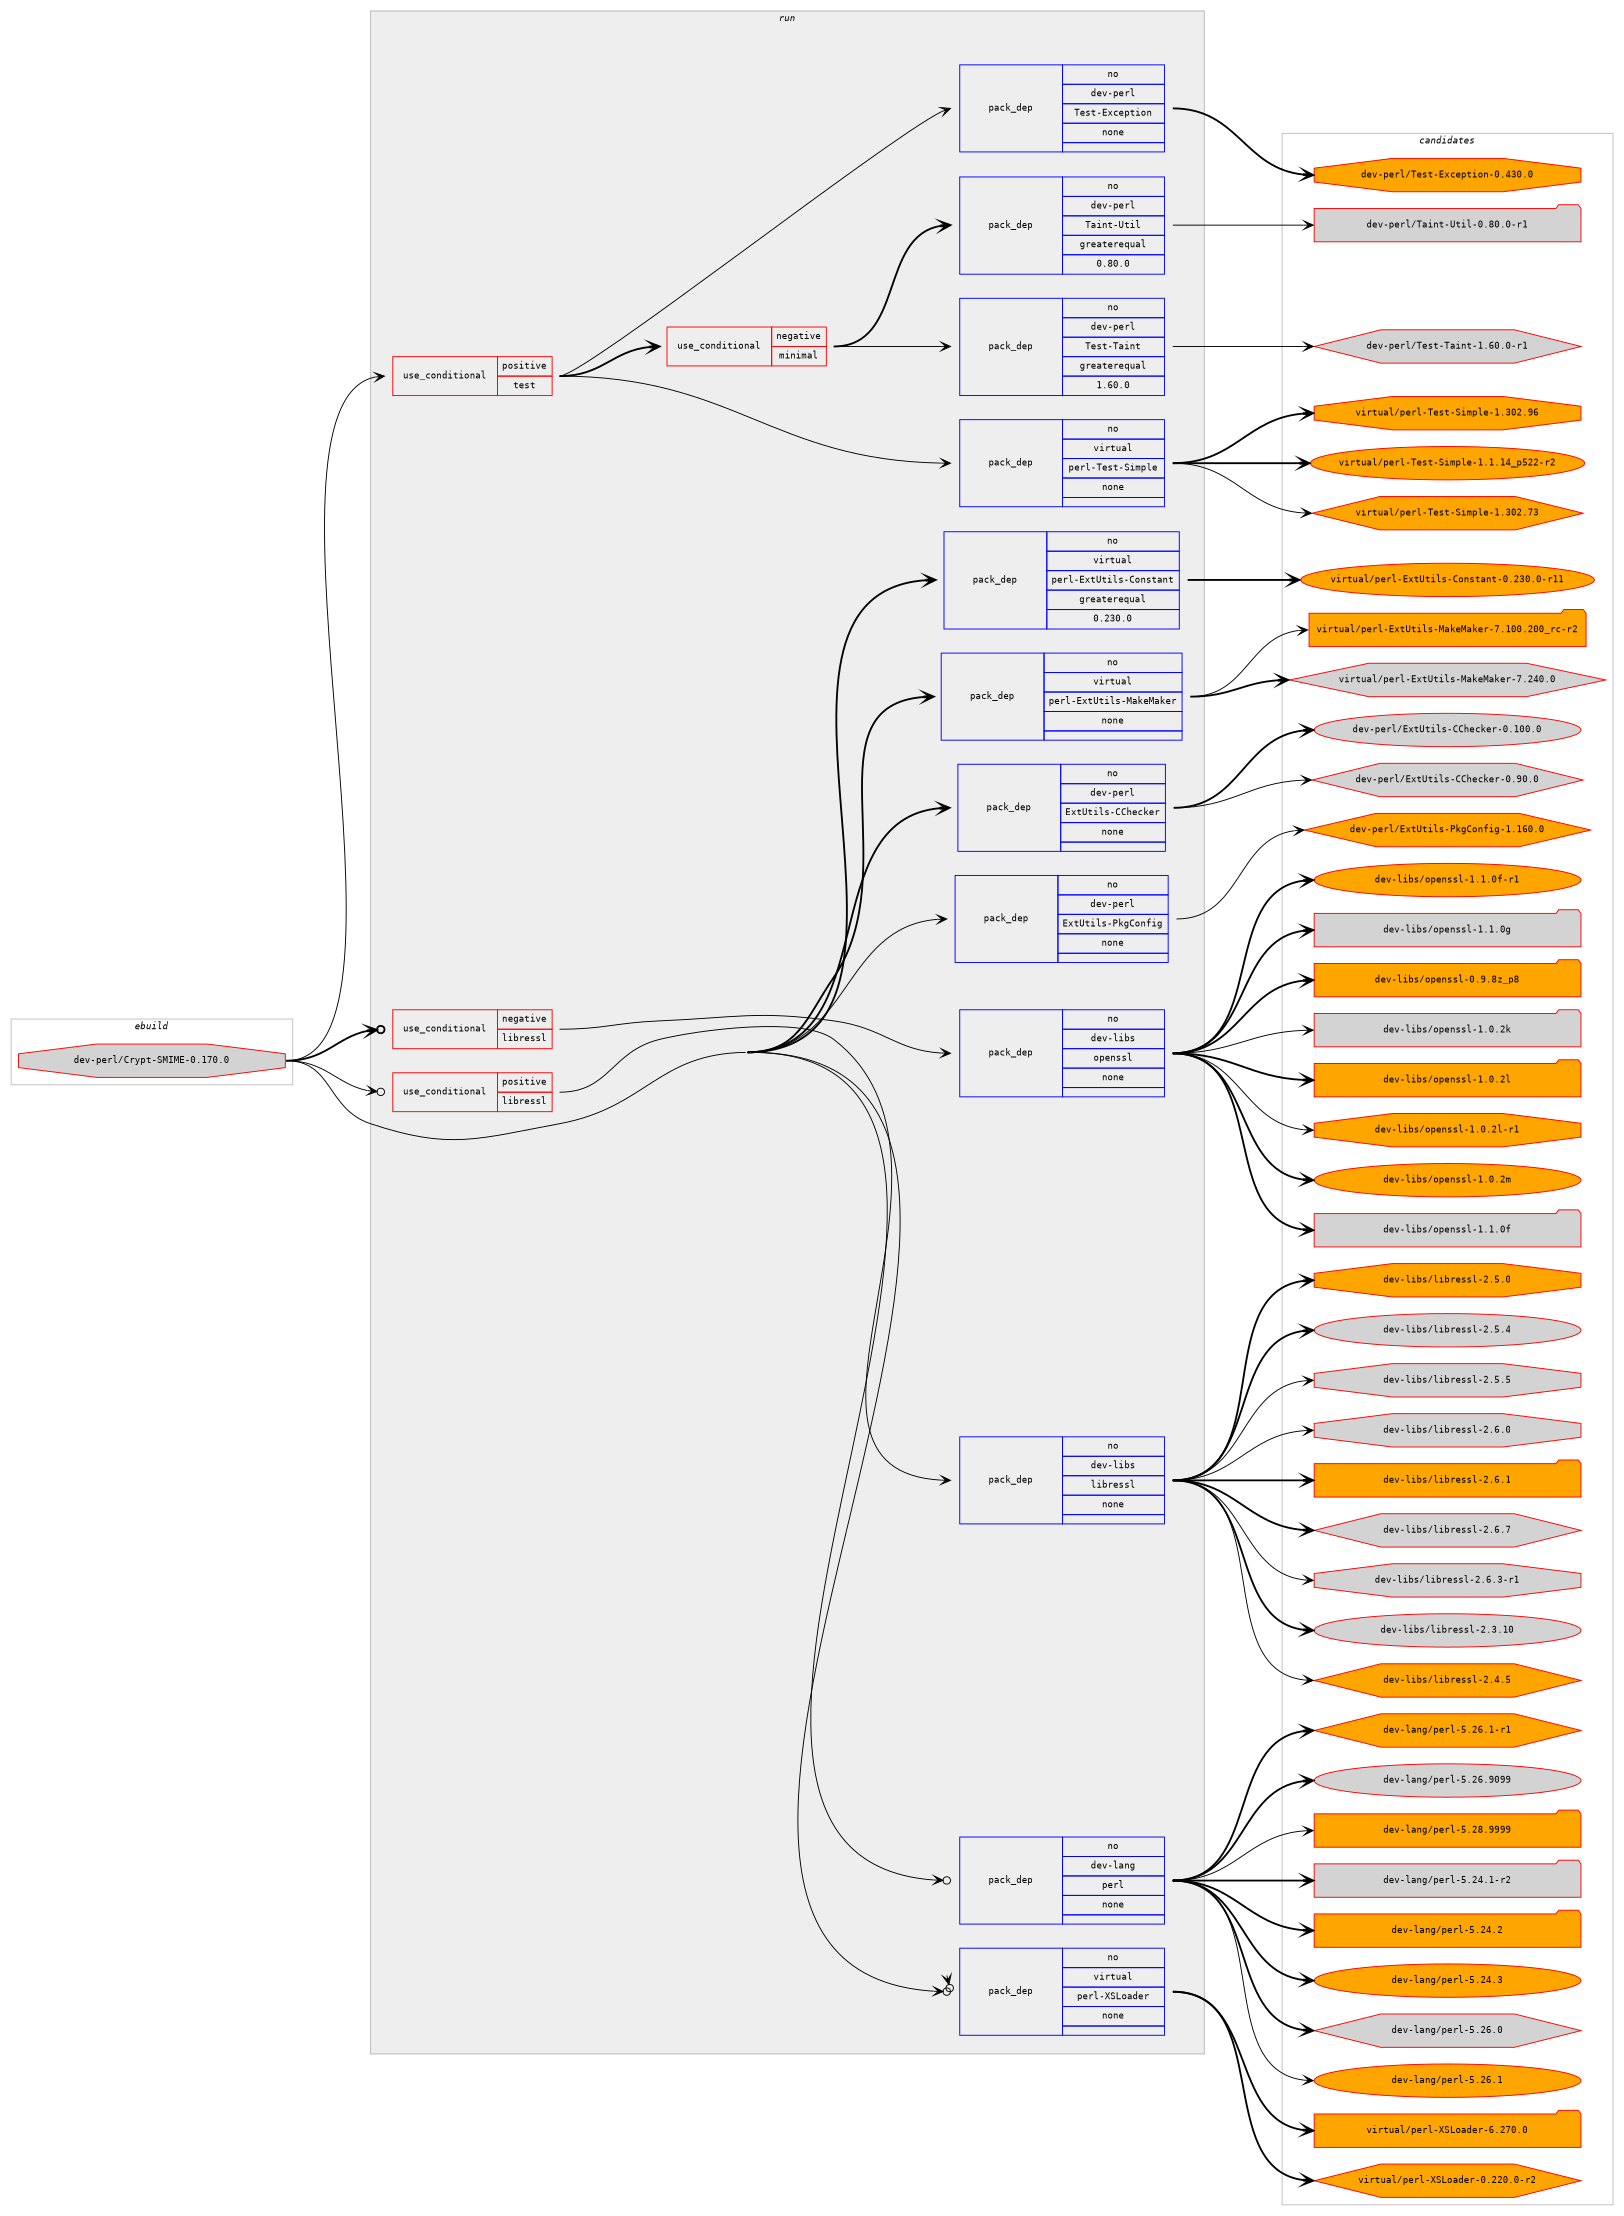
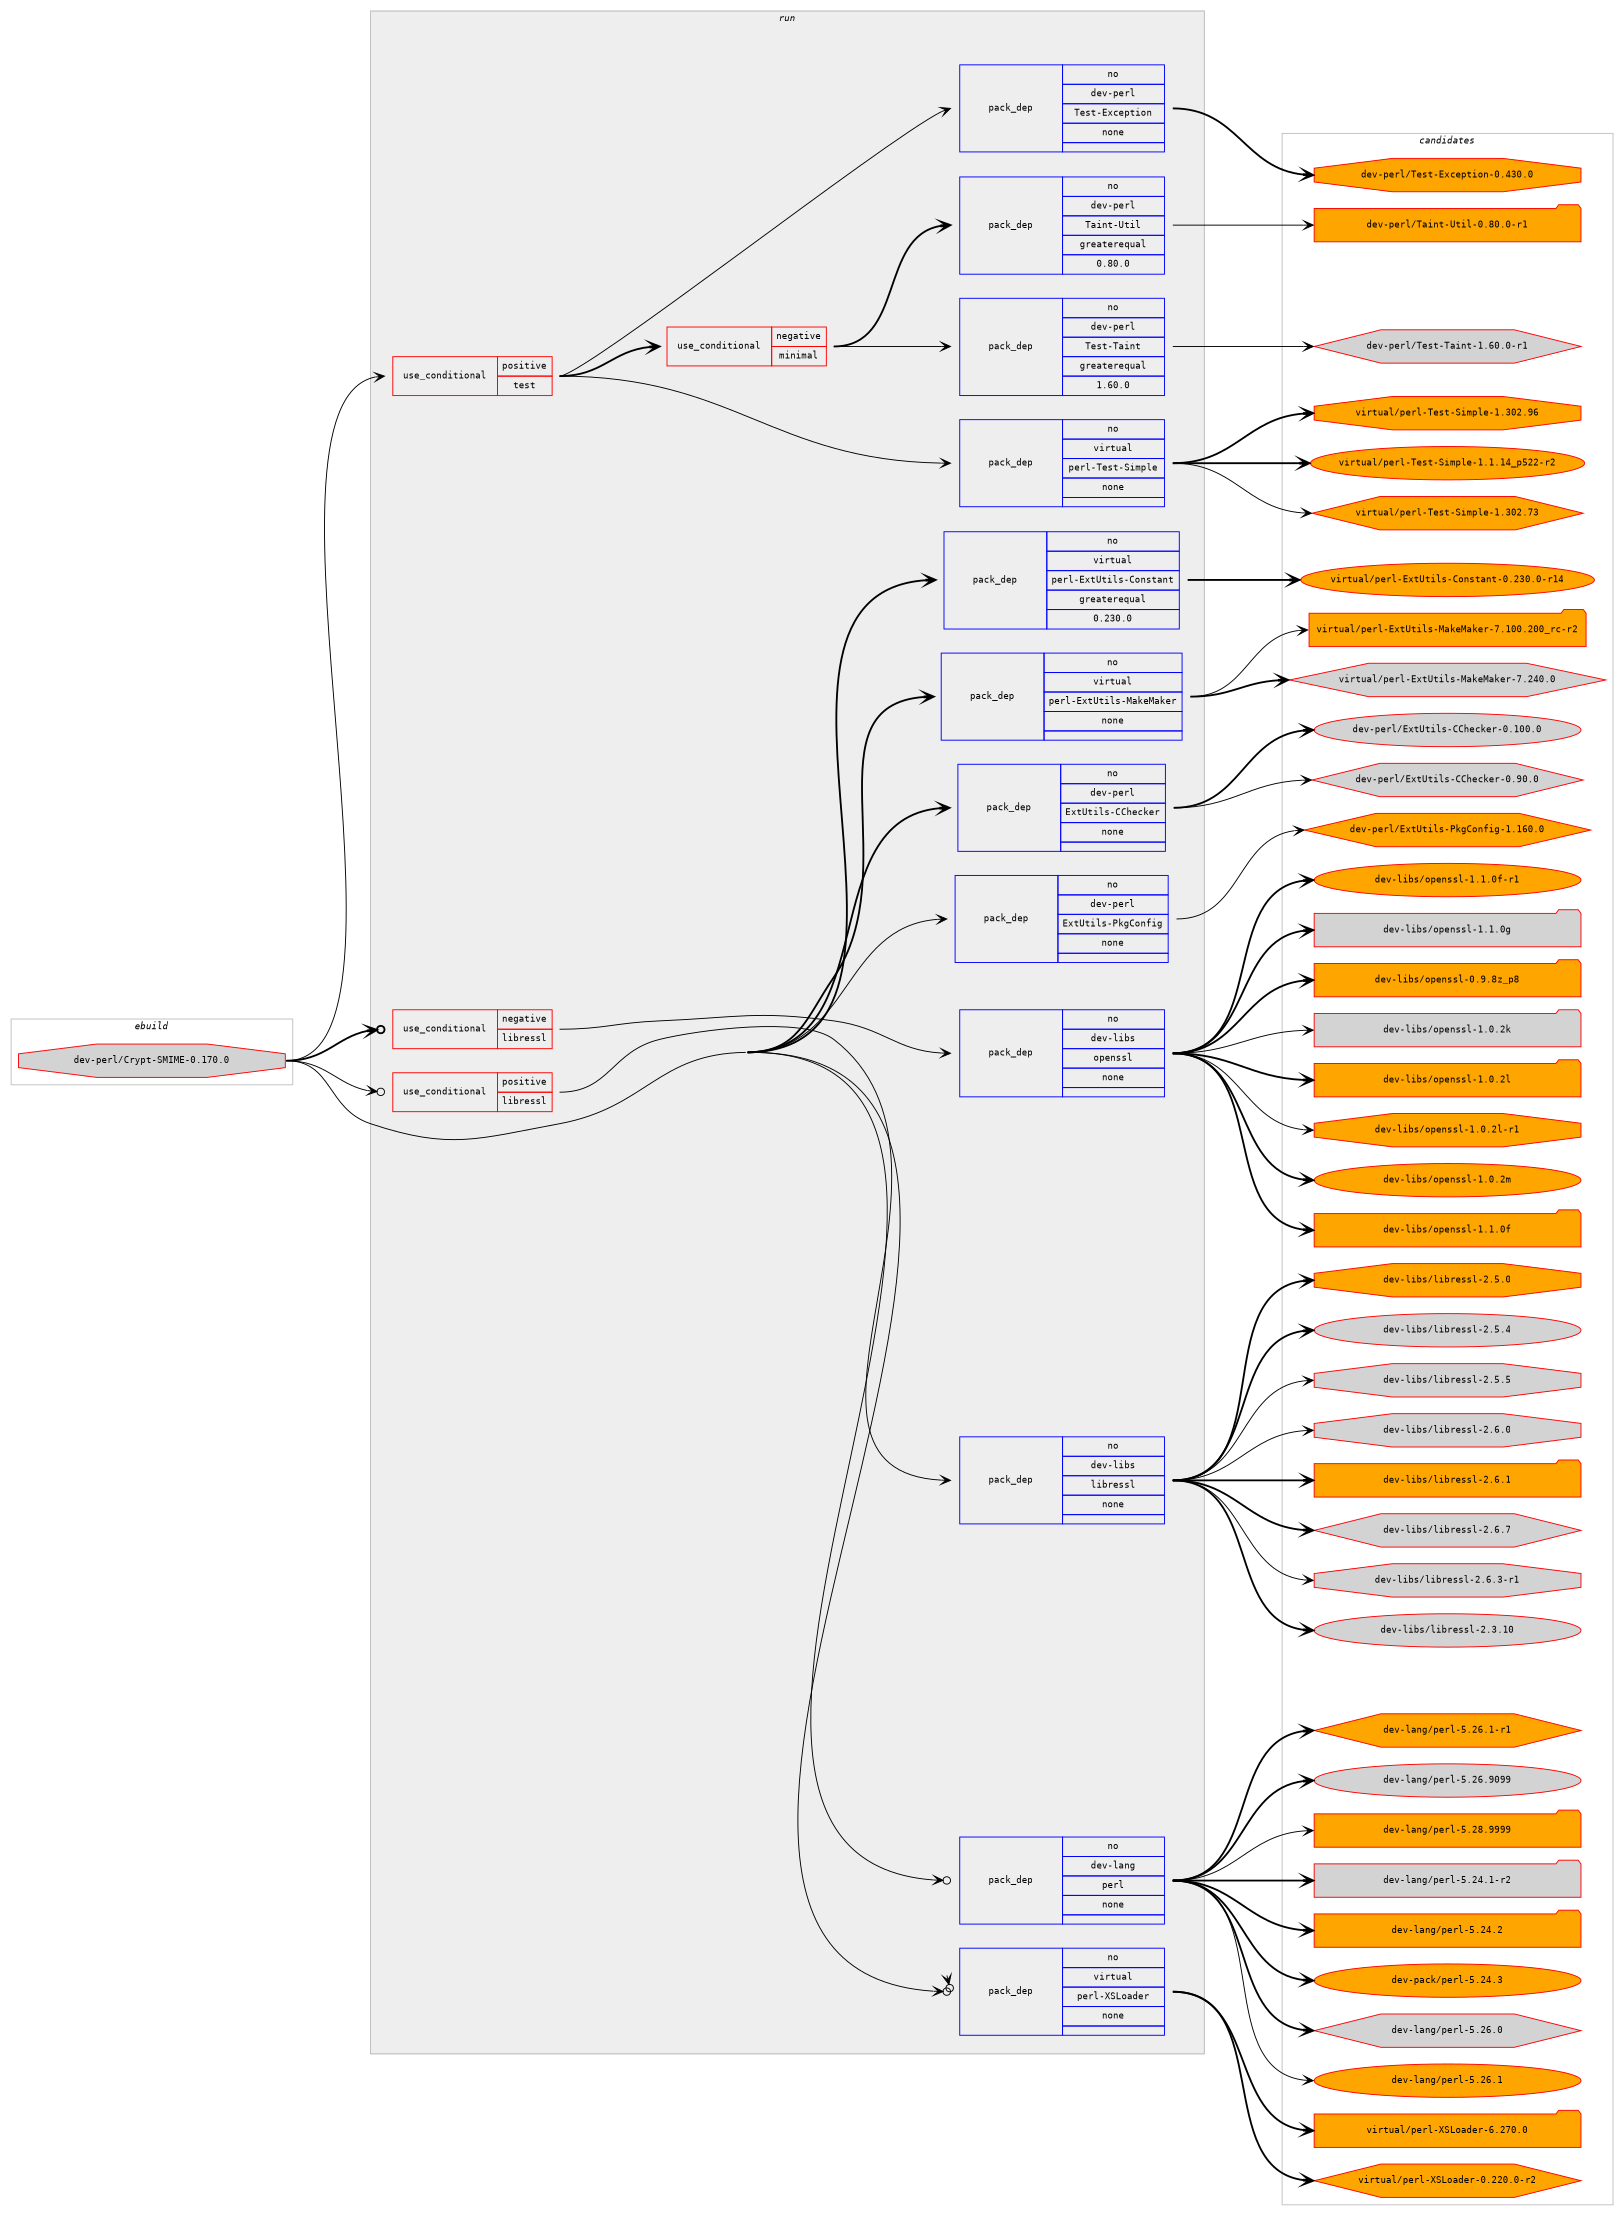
node "dev-perl/Taint-Util-0.80.0-r1": fillcolor lightgrey -> orange
node "virtual/perl-ExtUtils-Constant-0.230.0-r11": label "virtual/perl-ExtUtils-Constant-0.230.0-r11" -> "virtual/perl-ExtUtils-Constant-0.230.0-r14"
node "dev-libs/openssl-1.1.0f": fillcolor lightgrey -> orange
node "dev-libs/libressl-2.4.5": removed
node "dev-lang/perl-5.24.3": label "dev-lang/perl-5.24.3" -> "dev-pack/perl-5.24.3"
